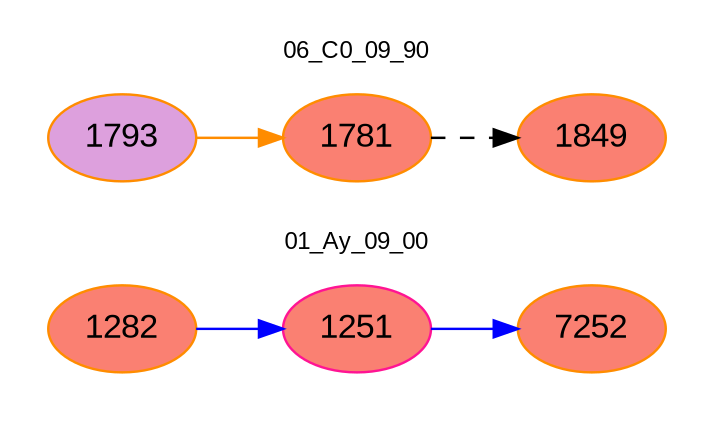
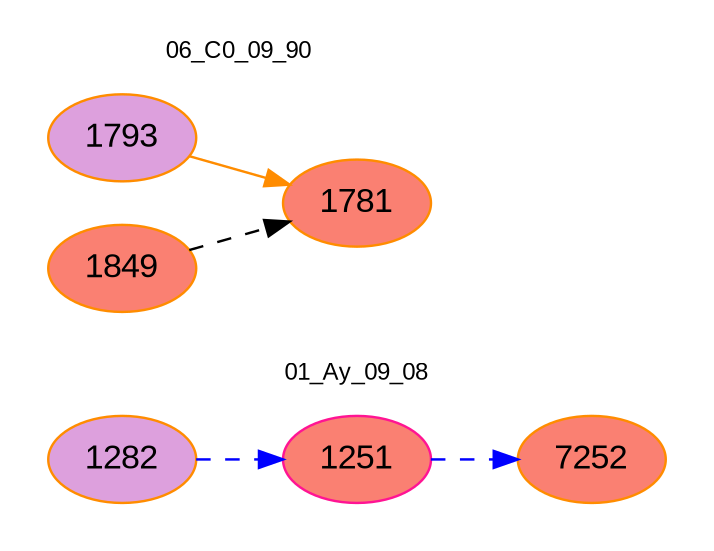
edge "1781" -> "1849": reversed
cluster "01_Ay_09_00": label "01_Ay_09_00" -> "01_Ay_09_08"
node "1282": fillcolor salmon -> plum
edge "1282" -> "1251": style solid -> dashed
edge "1251" -> "7252": style solid -> dashed
